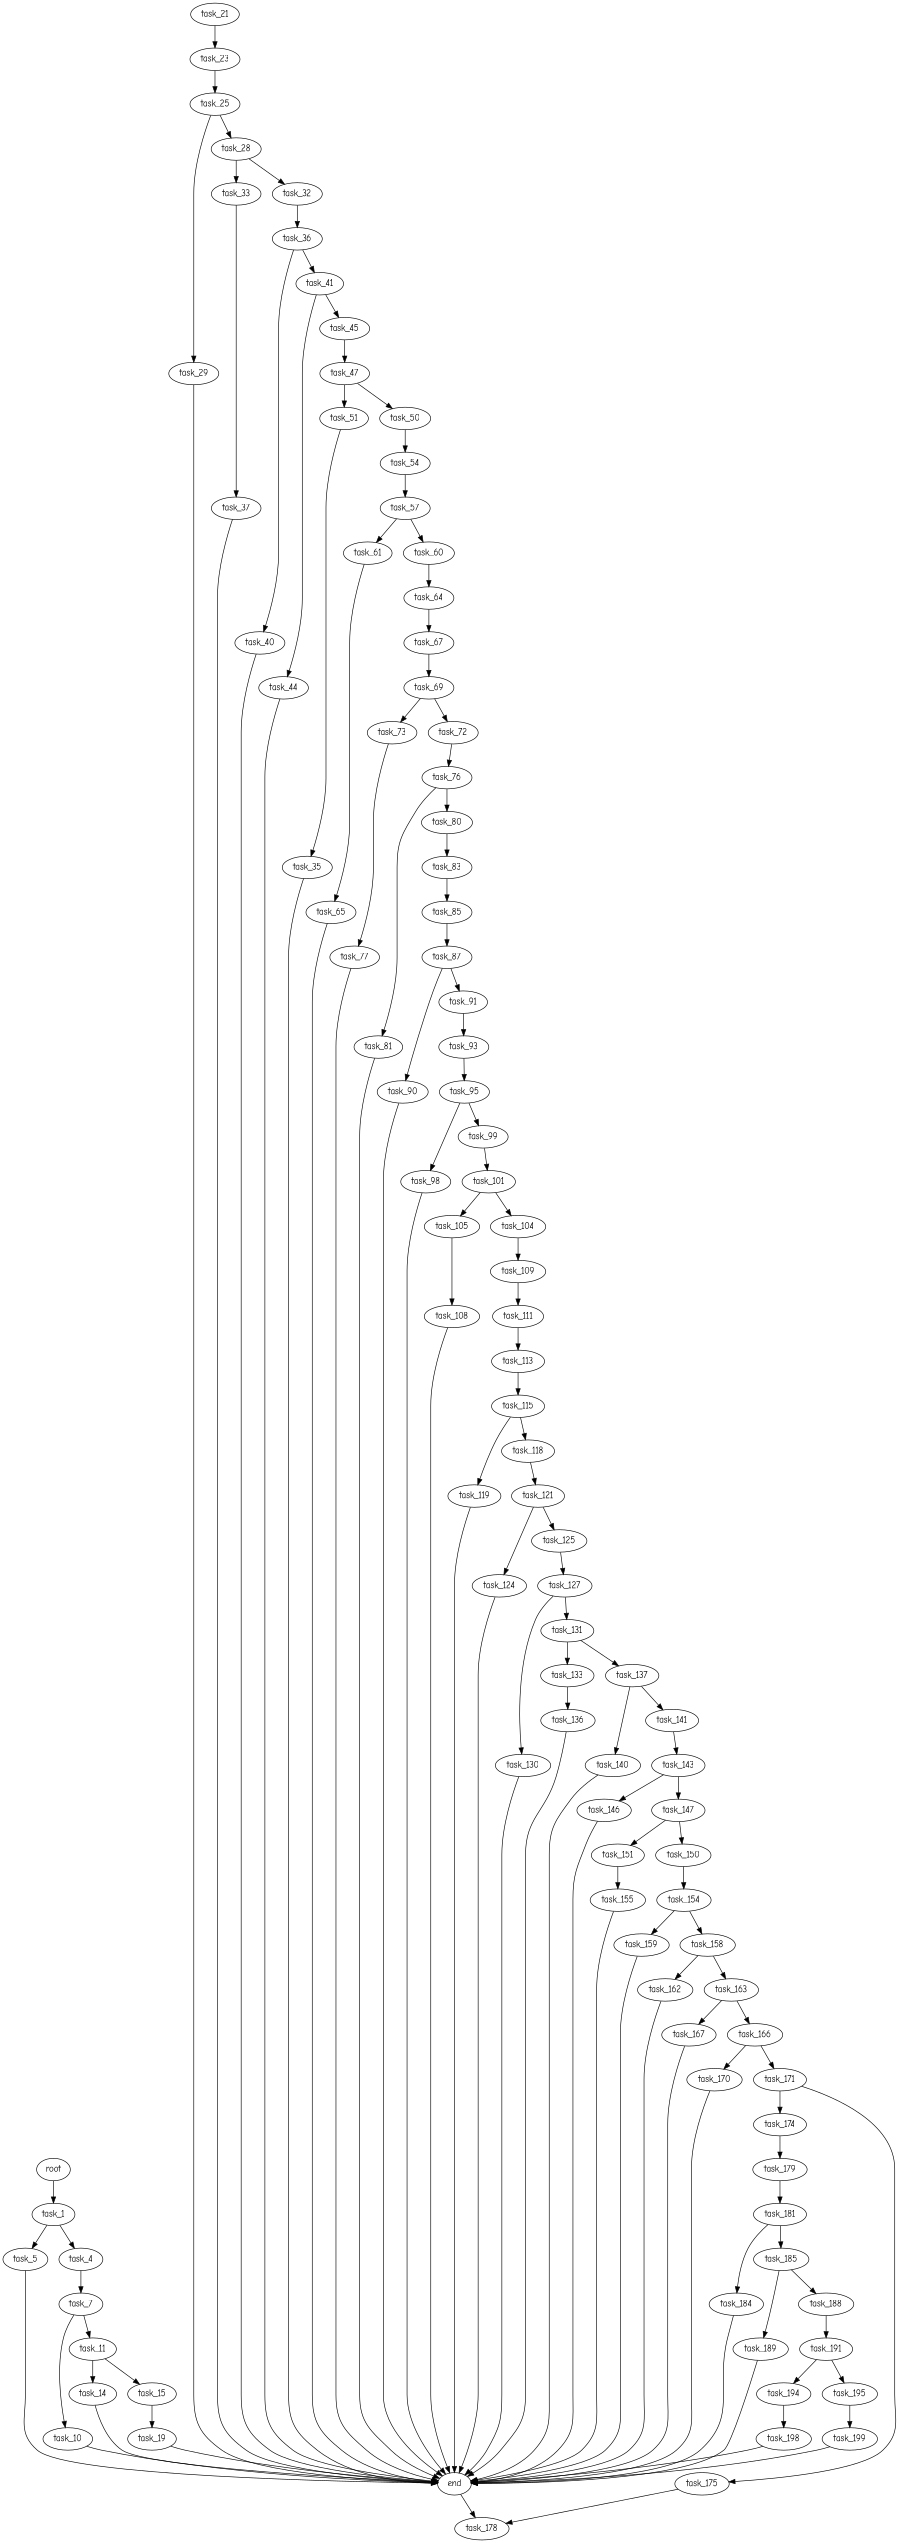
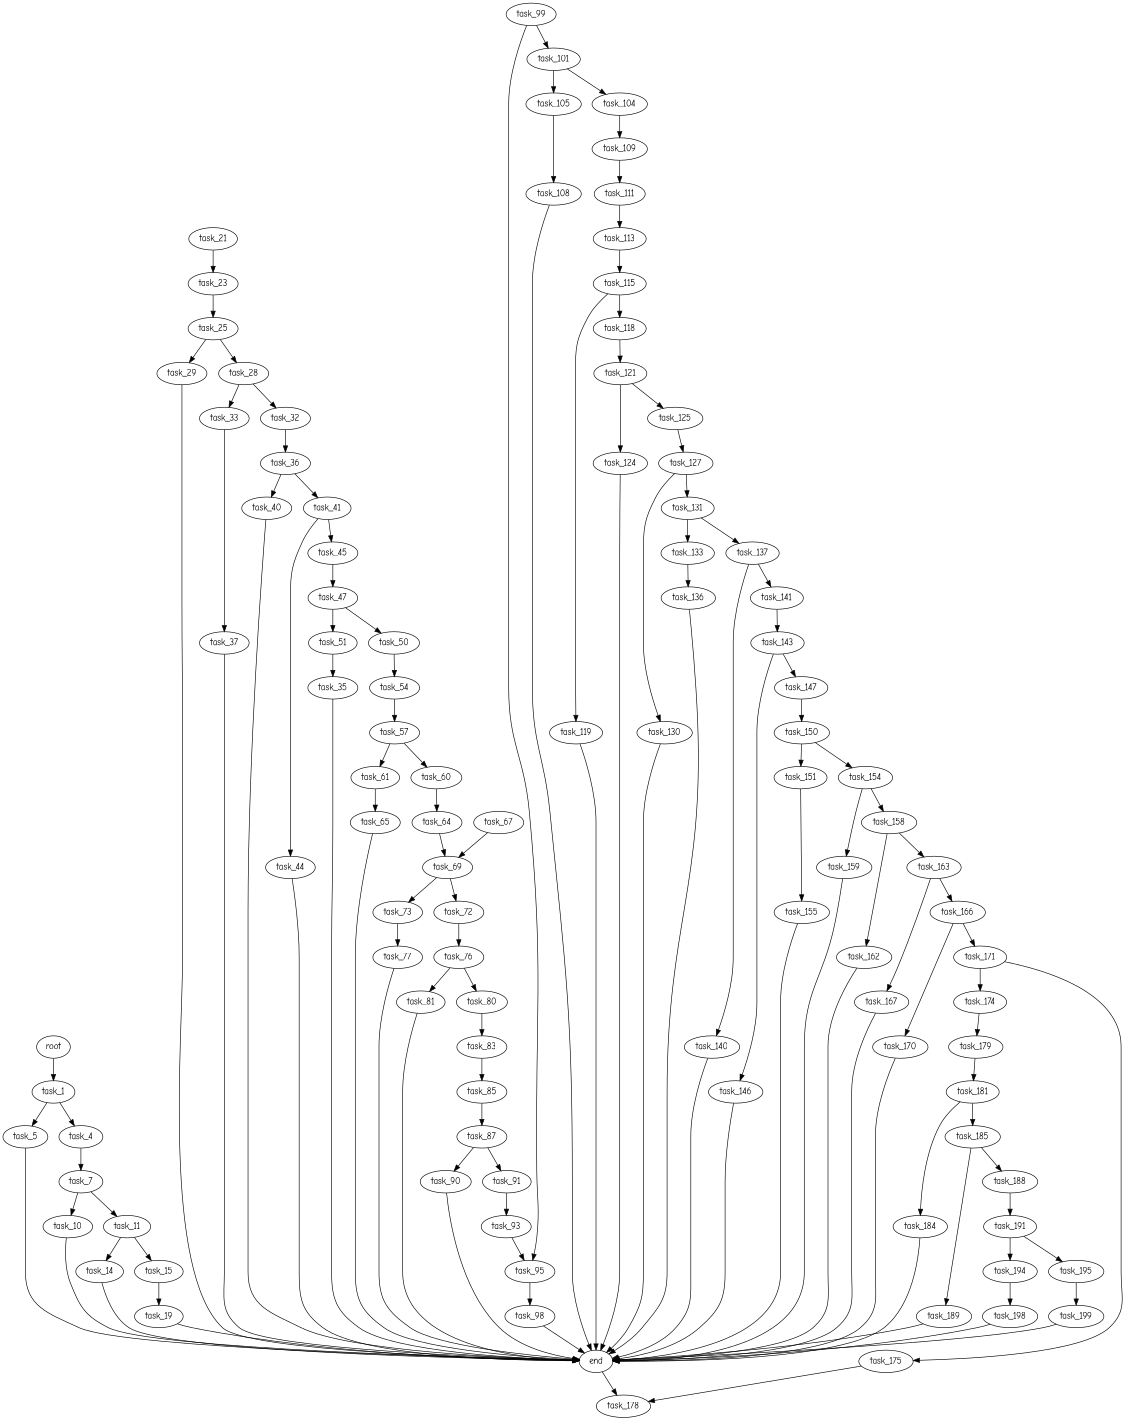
edge "task_64" -> "task_67": now "task_64" -> "task_69"
edge "task_95" -> "task_99": reversed
edge "task_147" -> "task_151": now "task_150" -> "task_151"
